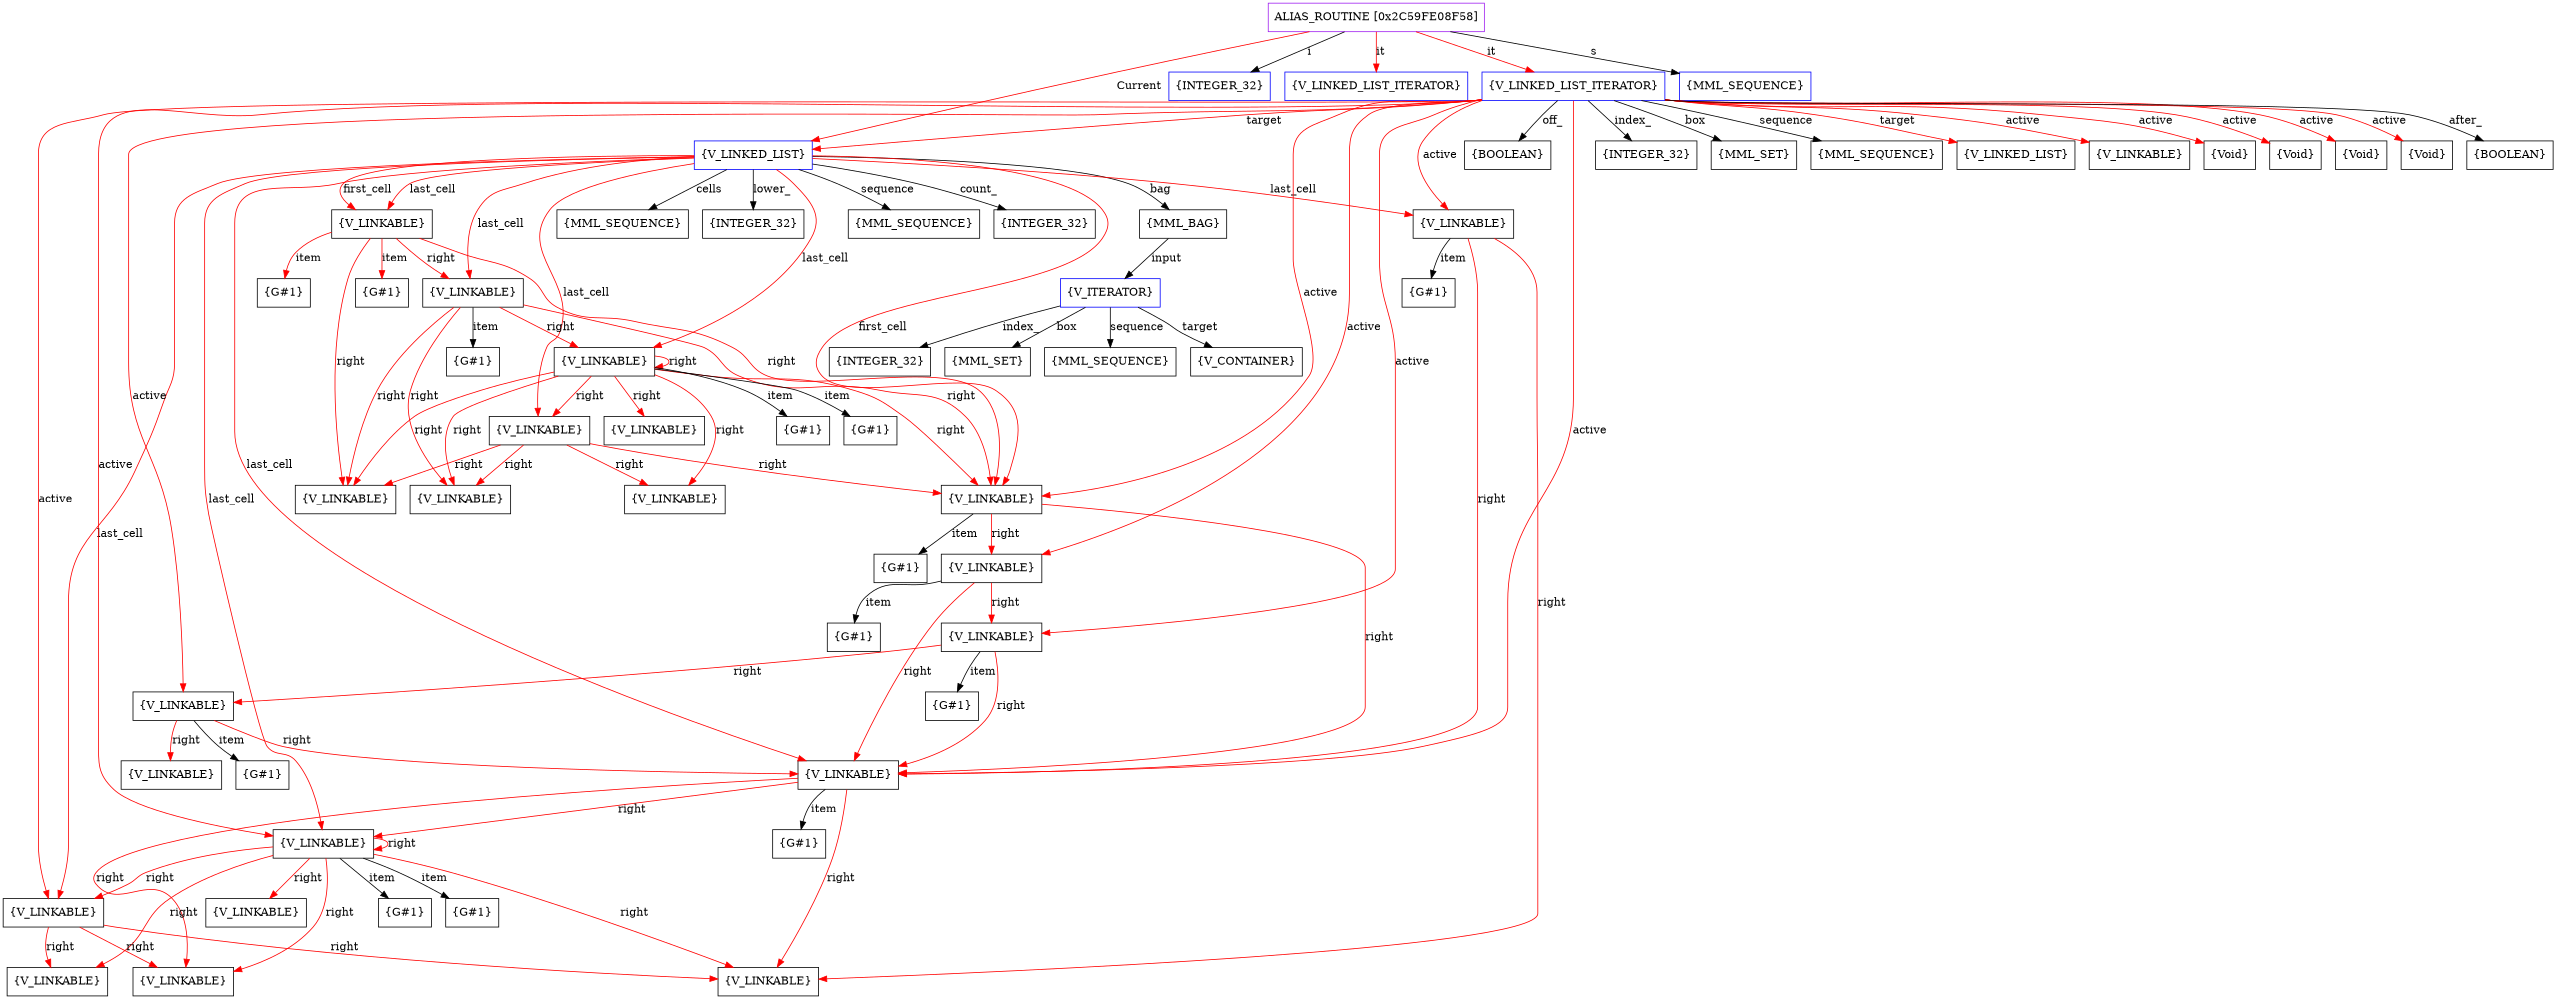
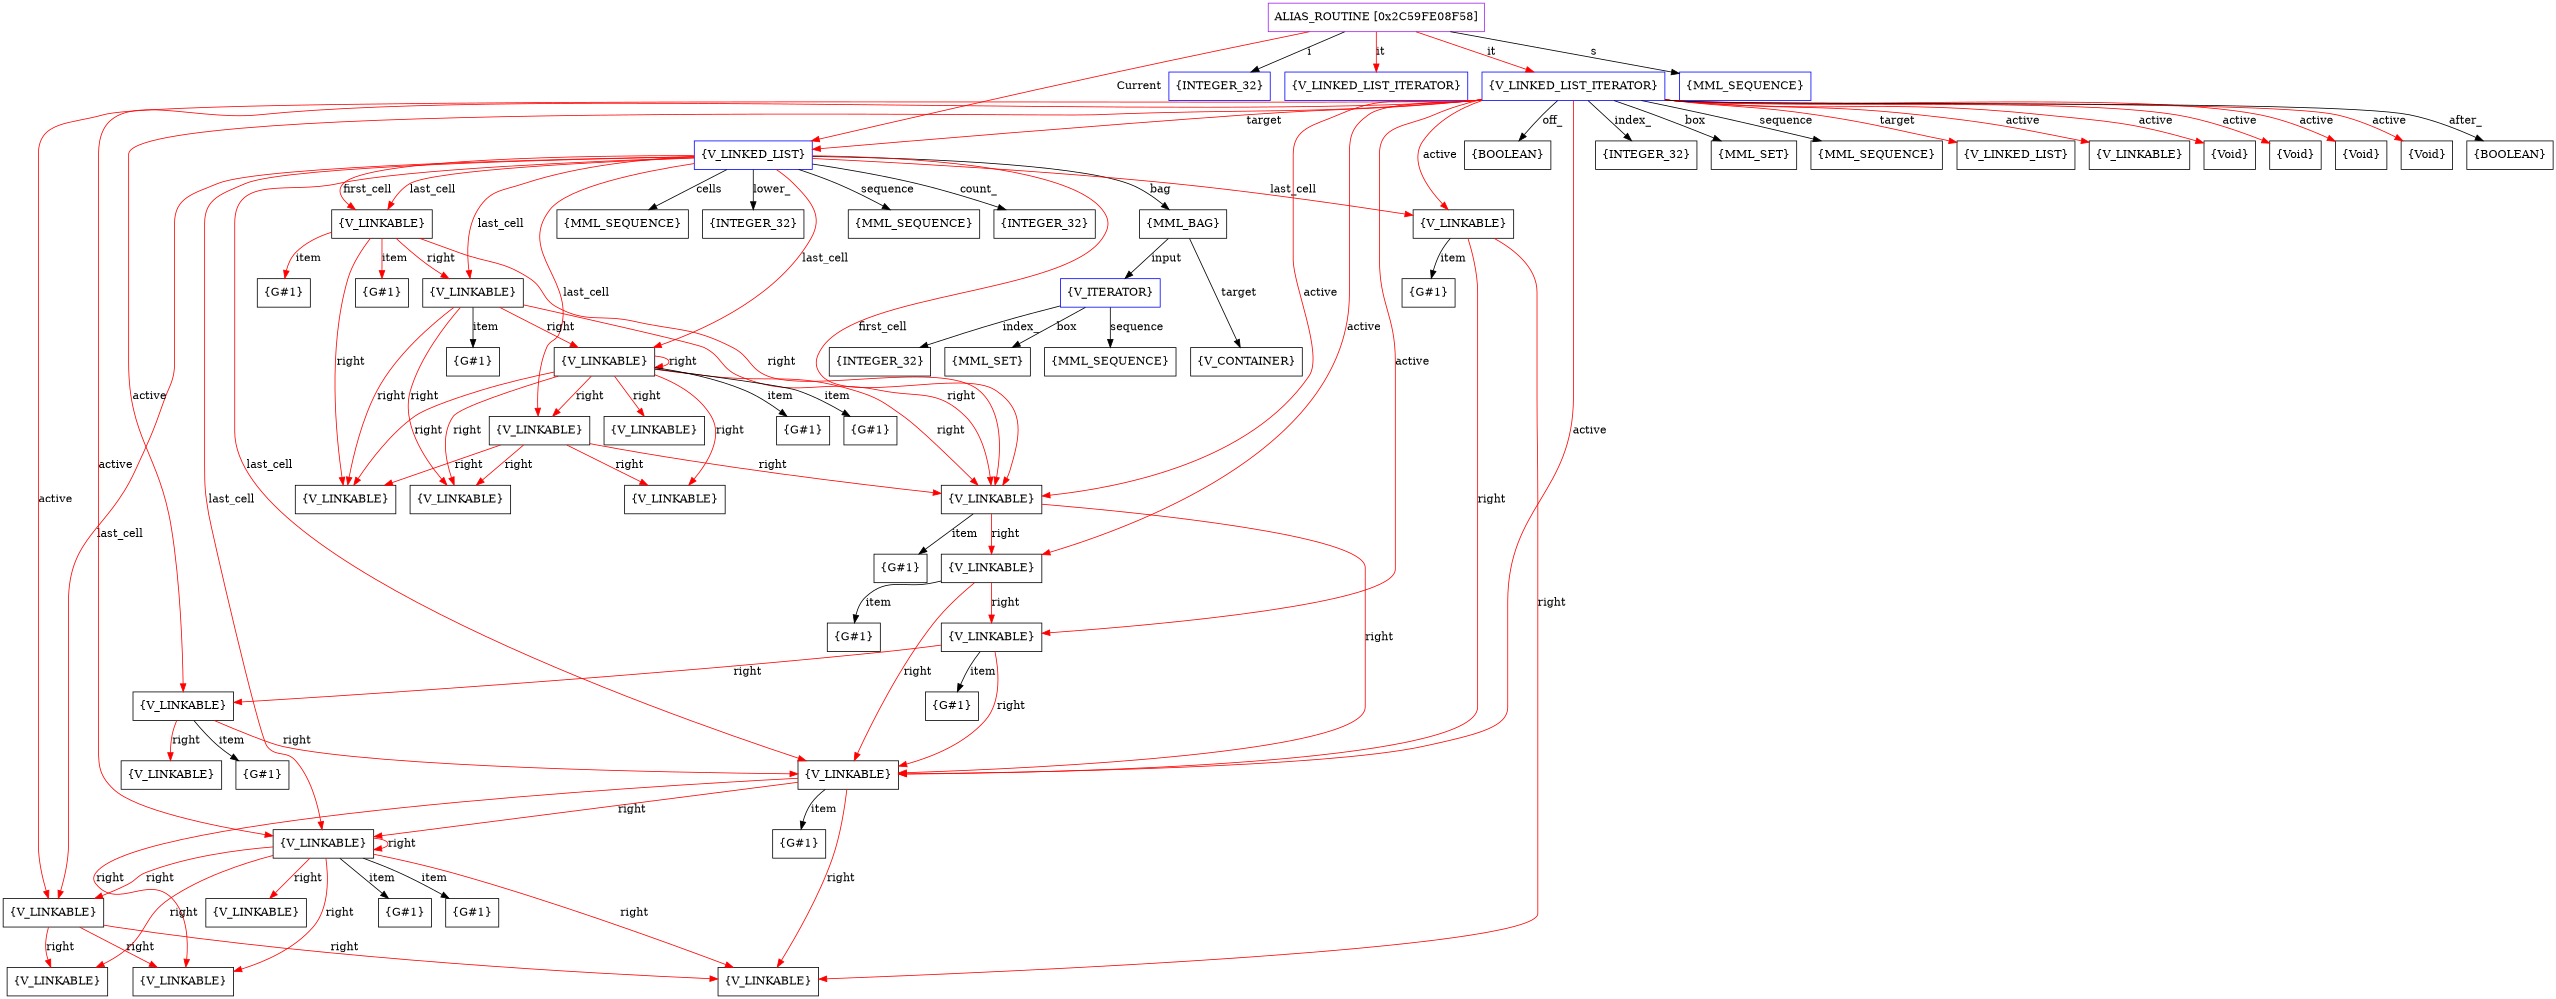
edge "{V_ITERATOR}" -> "{V_CONTAINER}": now "{MML_BAG}" -> "{V_CONTAINER}"
